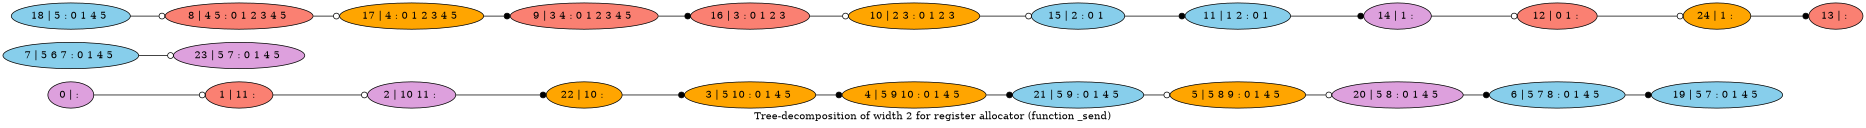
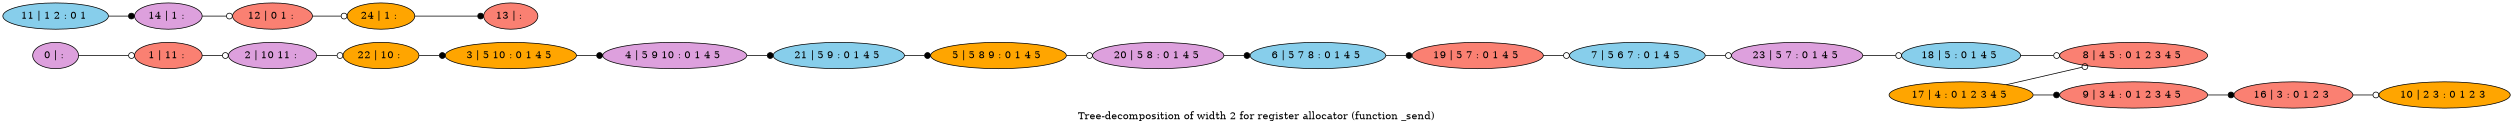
edge "8 | 4 5 : 0 1 2 3 4 5" -> "17 | 4 : 0 1 2 3 4 5": reversed
node "15 | 2 : 0 1": removed
edge "19 | 5 7 : 0 1 4 5" -> "7 | 5 6 7 : 0 1 4 5": added
edge "23 | 5 7 : 0 1 4 5" -> "18 | 5 : 0 1 4 5": added
edge "2 | 10 11 :" -> "22 | 10 :": arrowhead dot -> odot
node "4 | 5 9 10 : 0 1 4 5": fillcolor orange -> plum
edge "21 | 5 9 : 0 1 4 5" -> "5 | 5 8 9 : 0 1 4 5": arrowhead odot -> dot
node "19 | 5 7 : 0 1 4 5": fillcolor skyblue -> salmon
